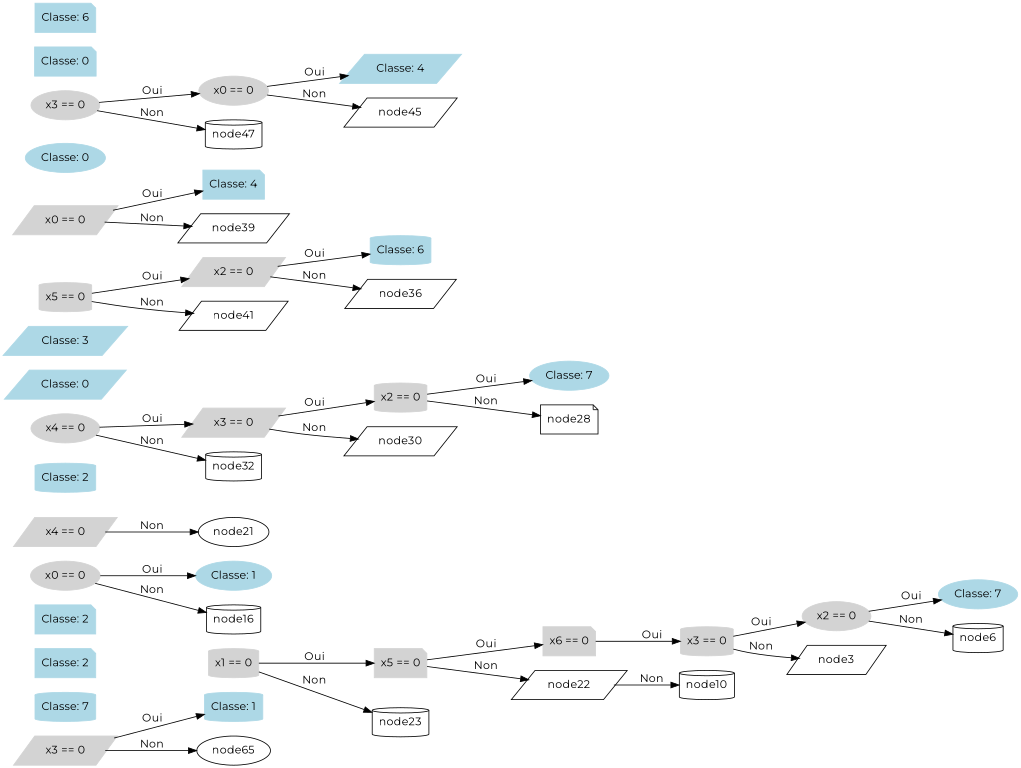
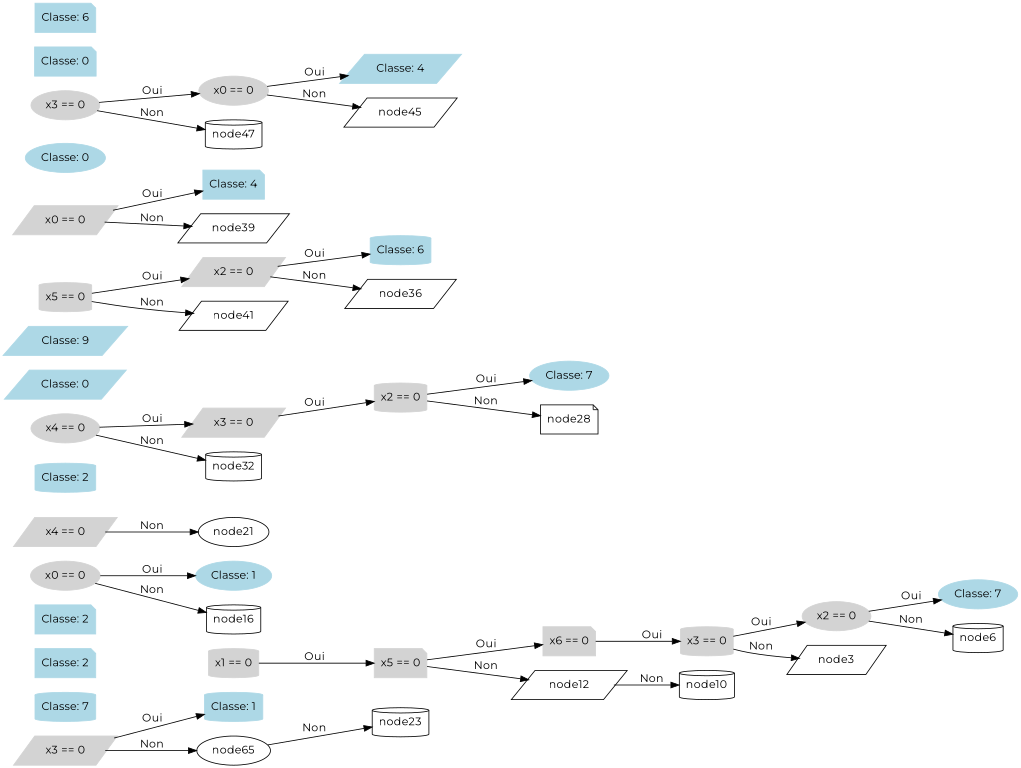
node "Classe: 3": label "Classe: 3" -> "Classe: 9"
node "node30": removed
node "node22": label "node22" -> "node12"
edge "x1 == 0" -> "node23": now "node65" -> "node23"
